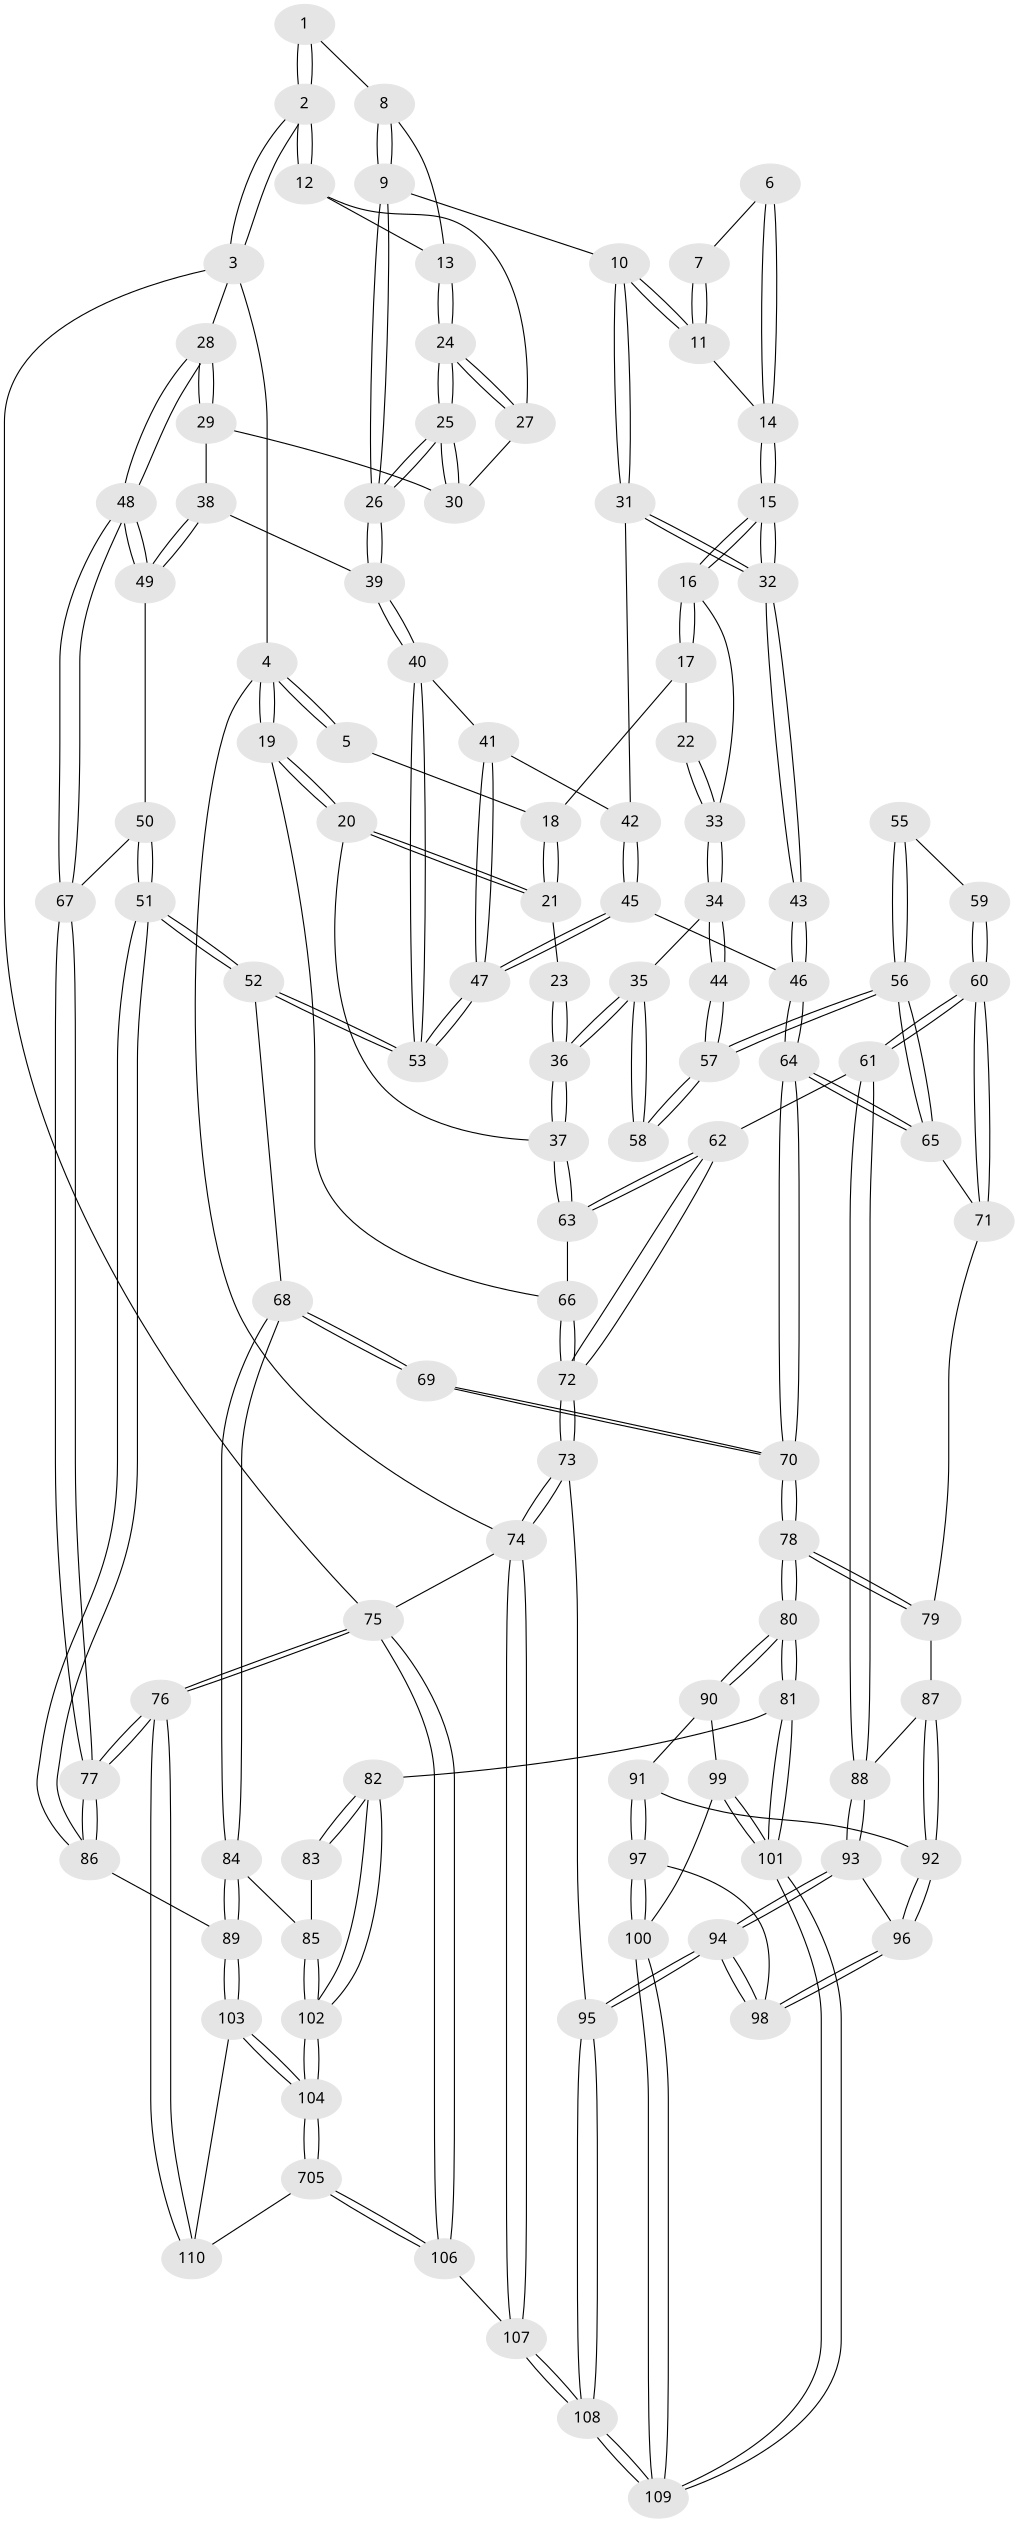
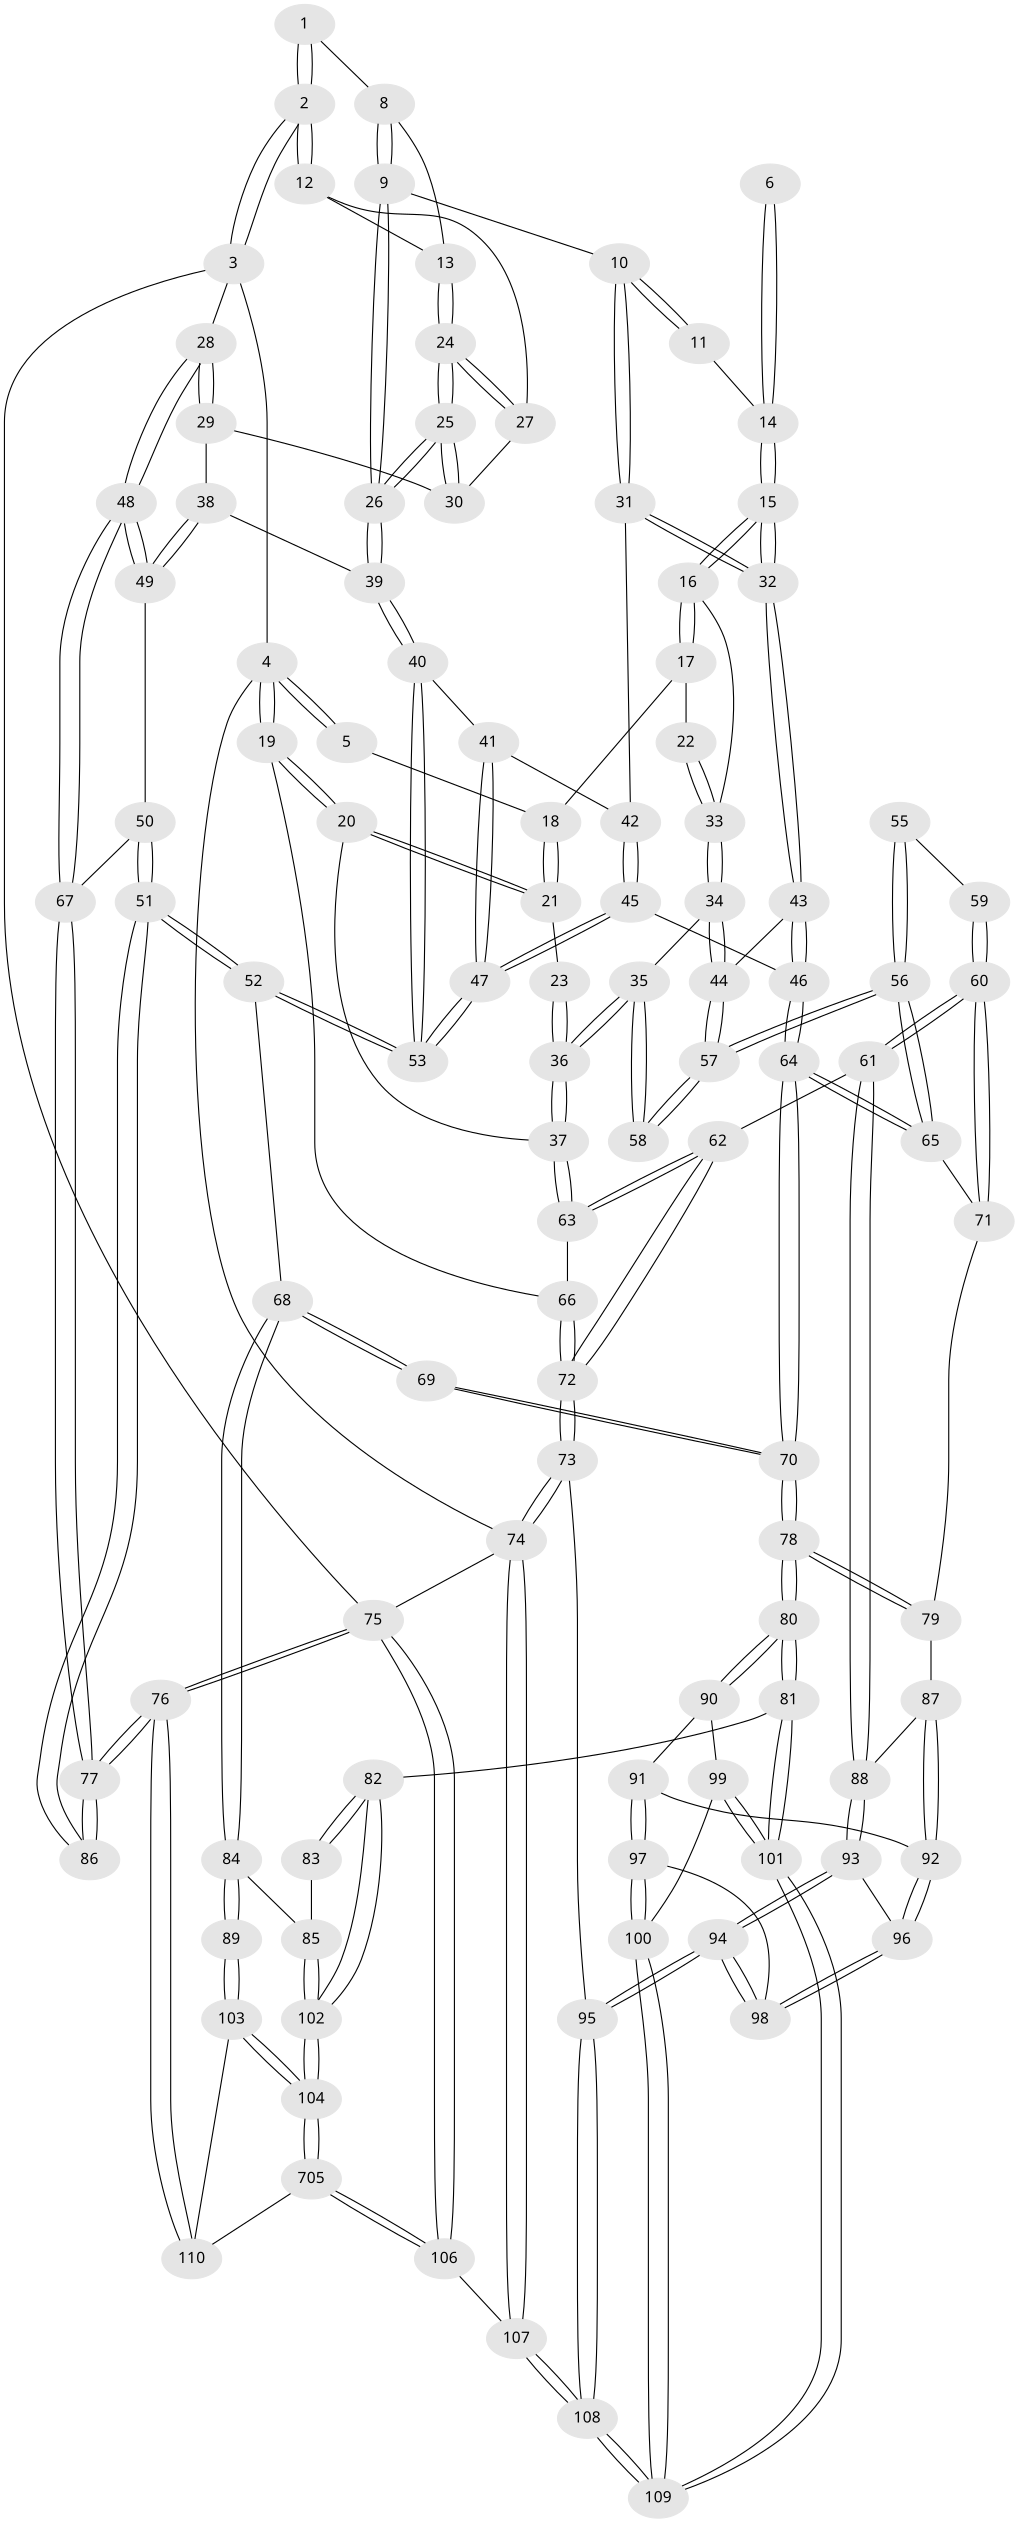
node "7": removed
edge "43" -- "44": added
edge "86" -- "89": removed
